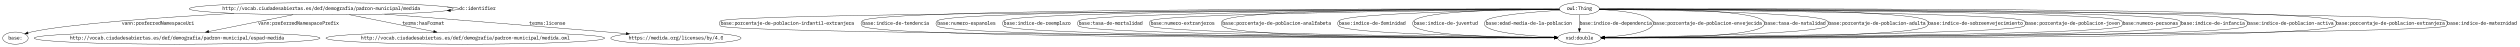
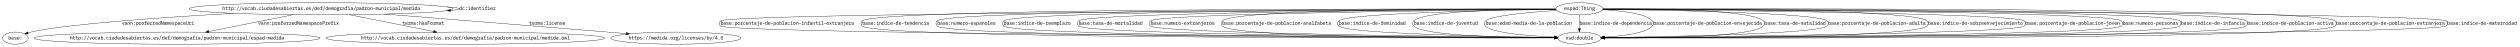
node "owl:Thing": label "owl:Thing" -> "espad:Thing"
